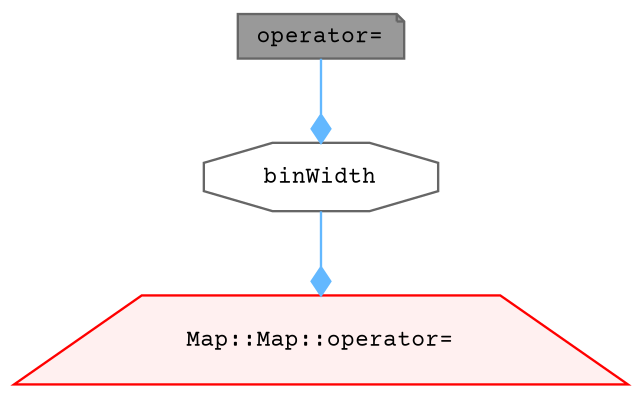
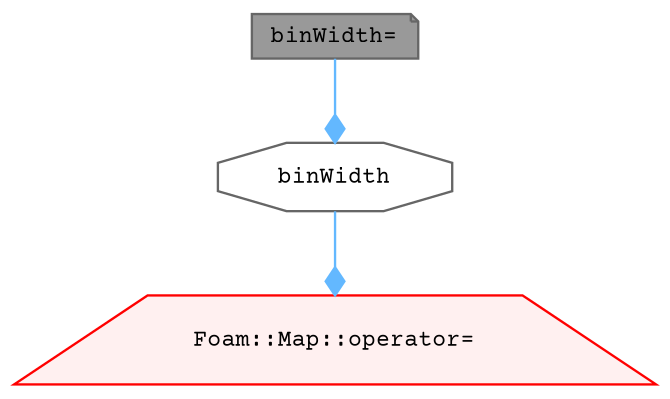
node "operator=": label "operator=" -> "binWidth="
node "Map::Map::operator=": label "Map::Map::operator=" -> "Foam::Map::operator="
